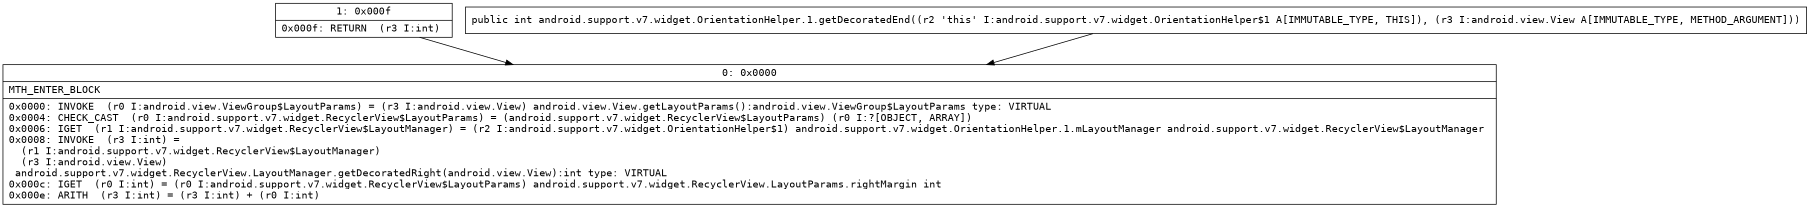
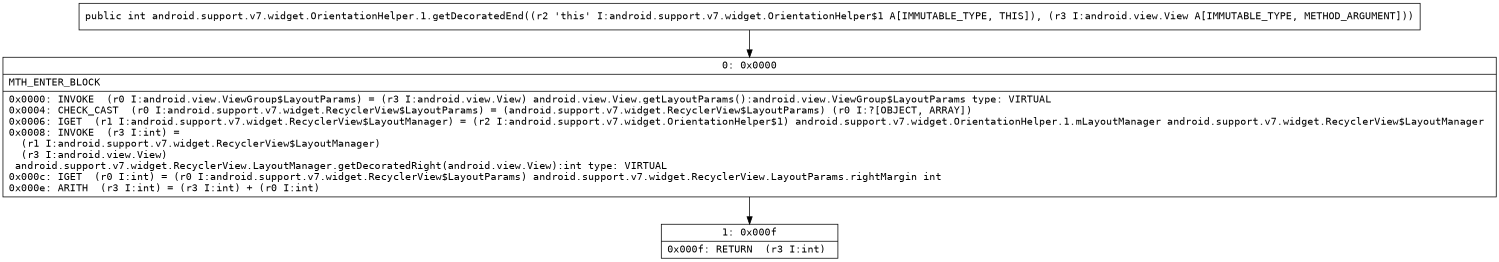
edge "1: 0x000f" -> "0: 0x0000": reversed
